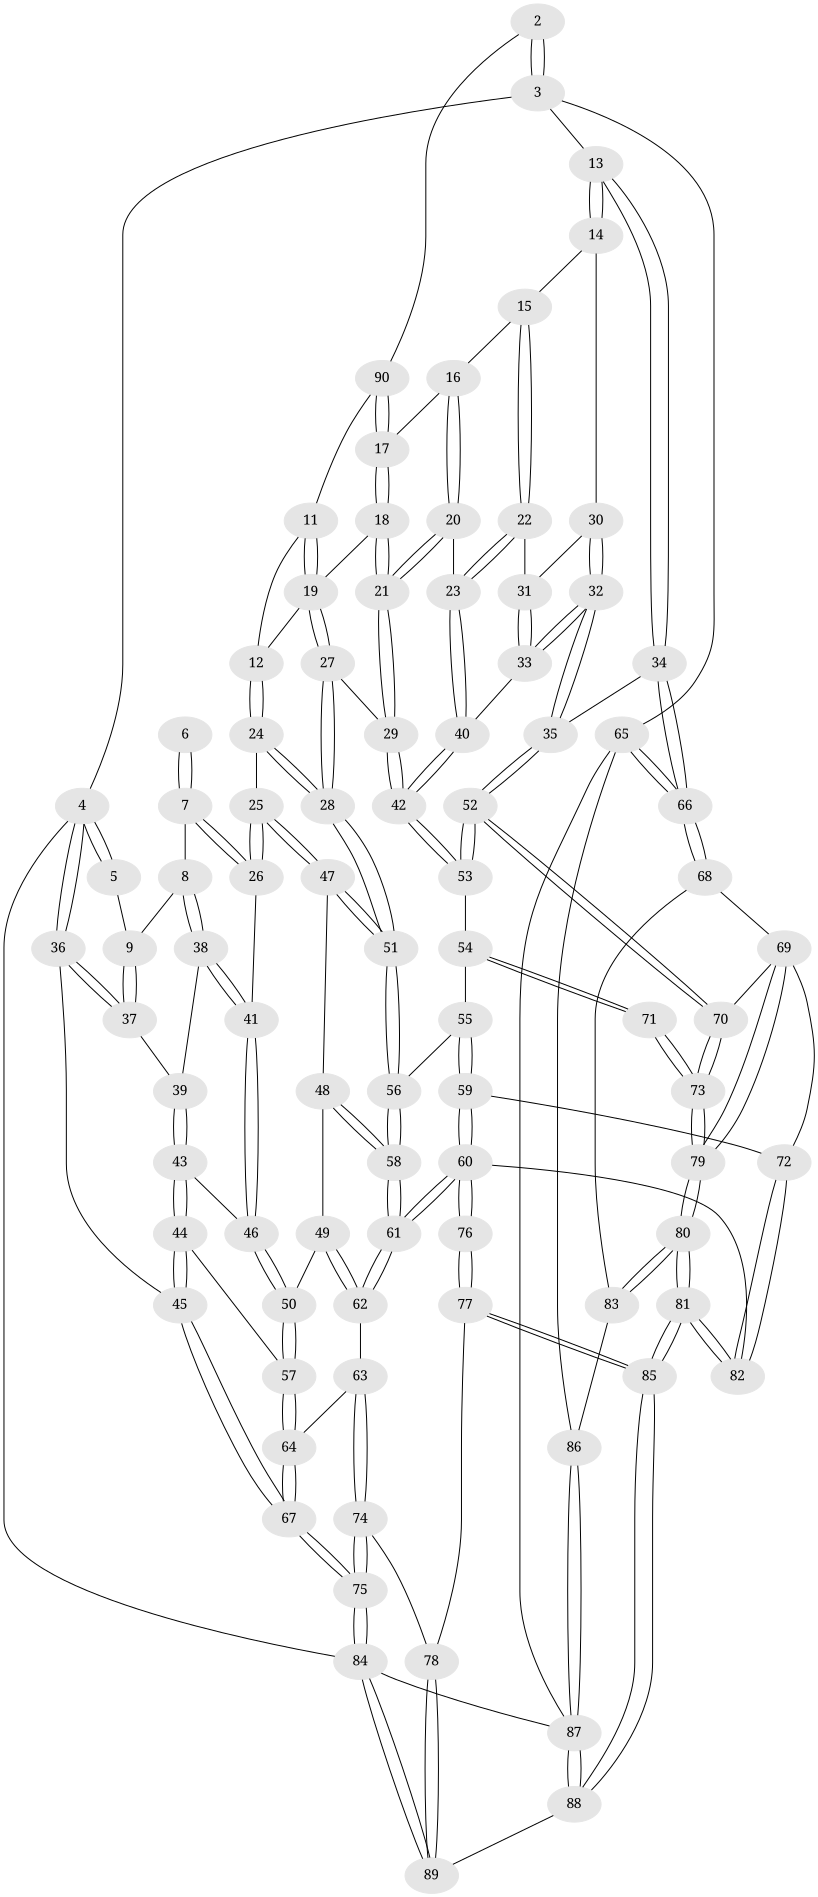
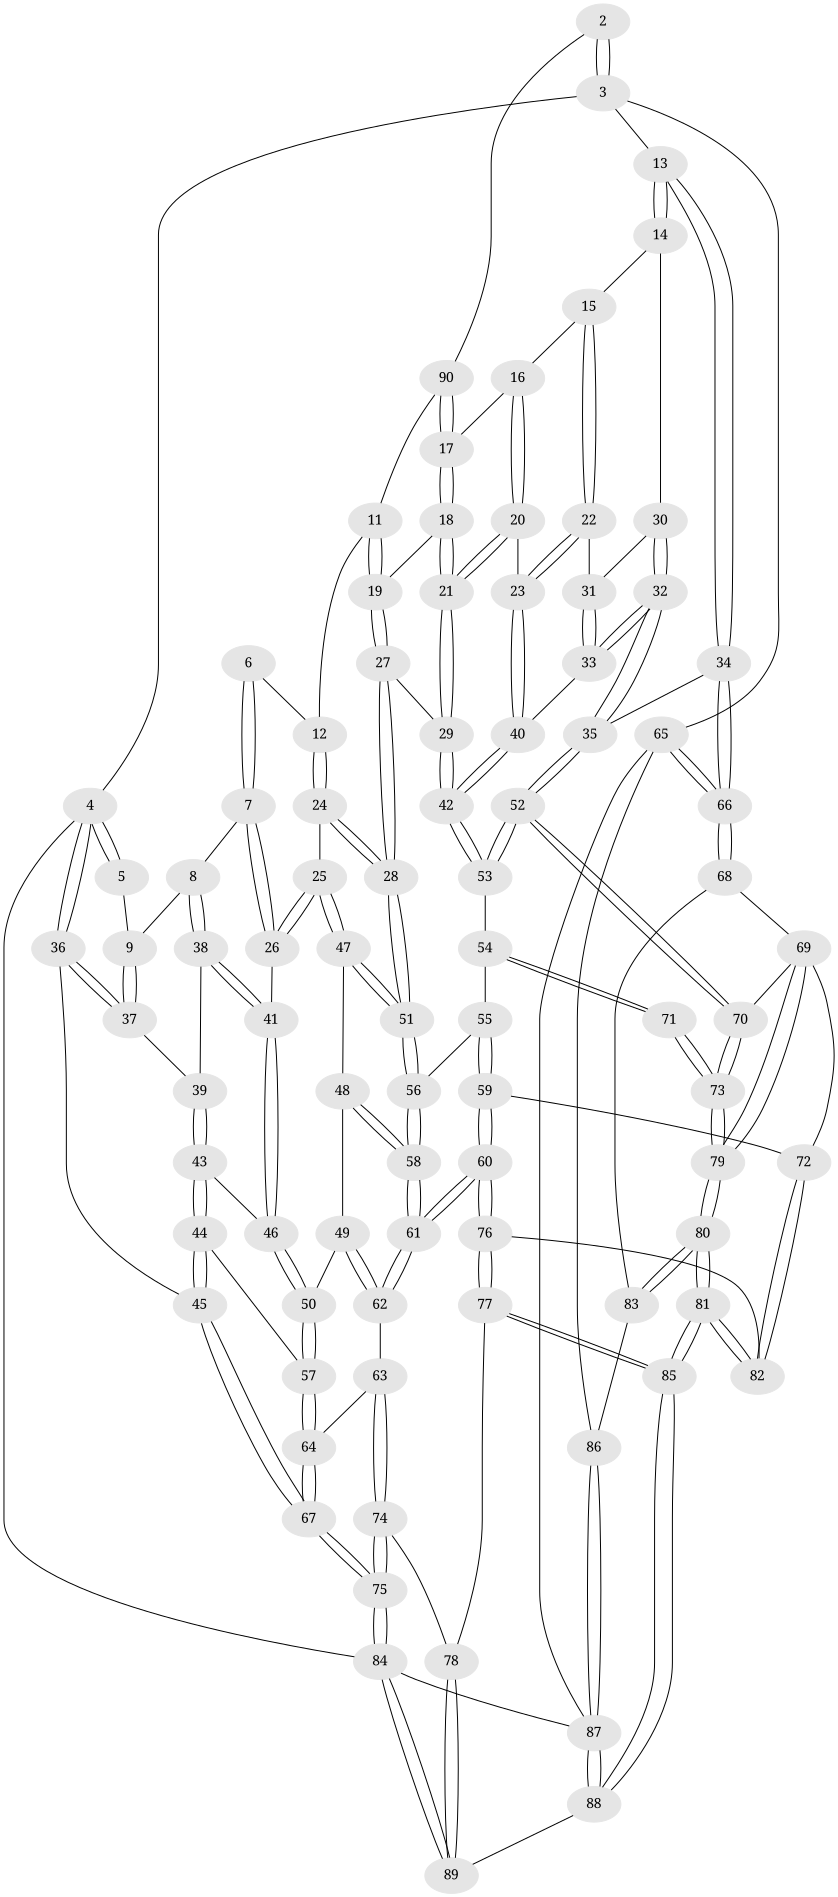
edge "19" -- "12": now "6" -- "12"
edge "60" -- "82": now "76" -- "82"
